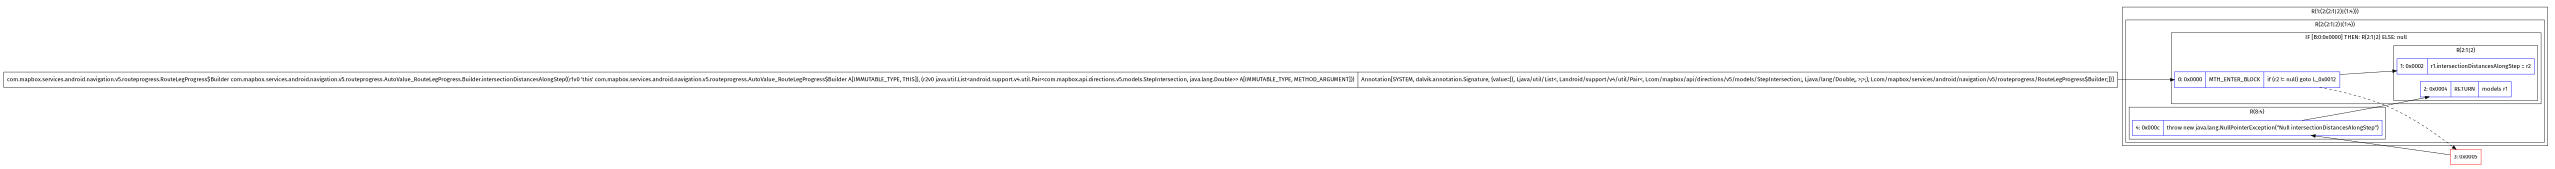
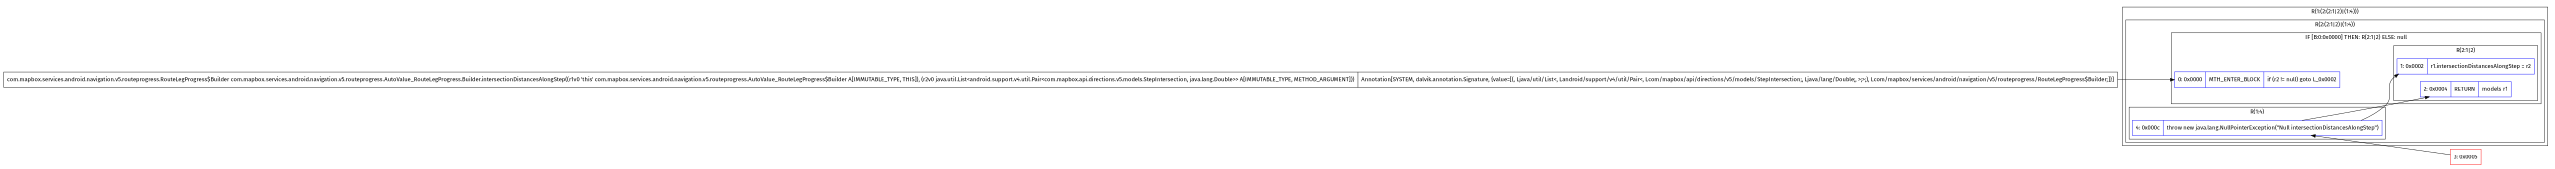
edge "0: 0x0000" -> "1: 0x0002": now "4: 0x000c" -> "1: 0x0002"
node "0: 0x0000": text "if (r2 != null) goto L_0x0012" -> "if (r2 != null) goto L_0x0002"
edge "0: 0x0000" -> "3: 0x0005": removed
cluster "R(8:4)": label "R(8:4)" -> "R(1:4)"
